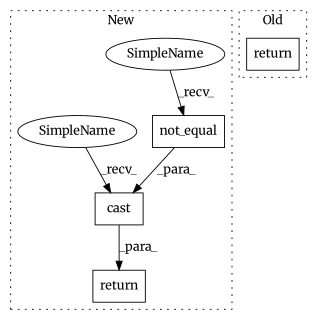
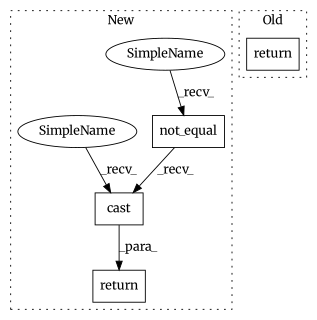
edge "not_equal" -> "cast": label "_para_" -> "_recv_"
